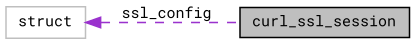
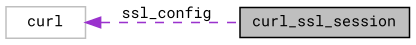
node "struct": label "struct" -> "curl"
